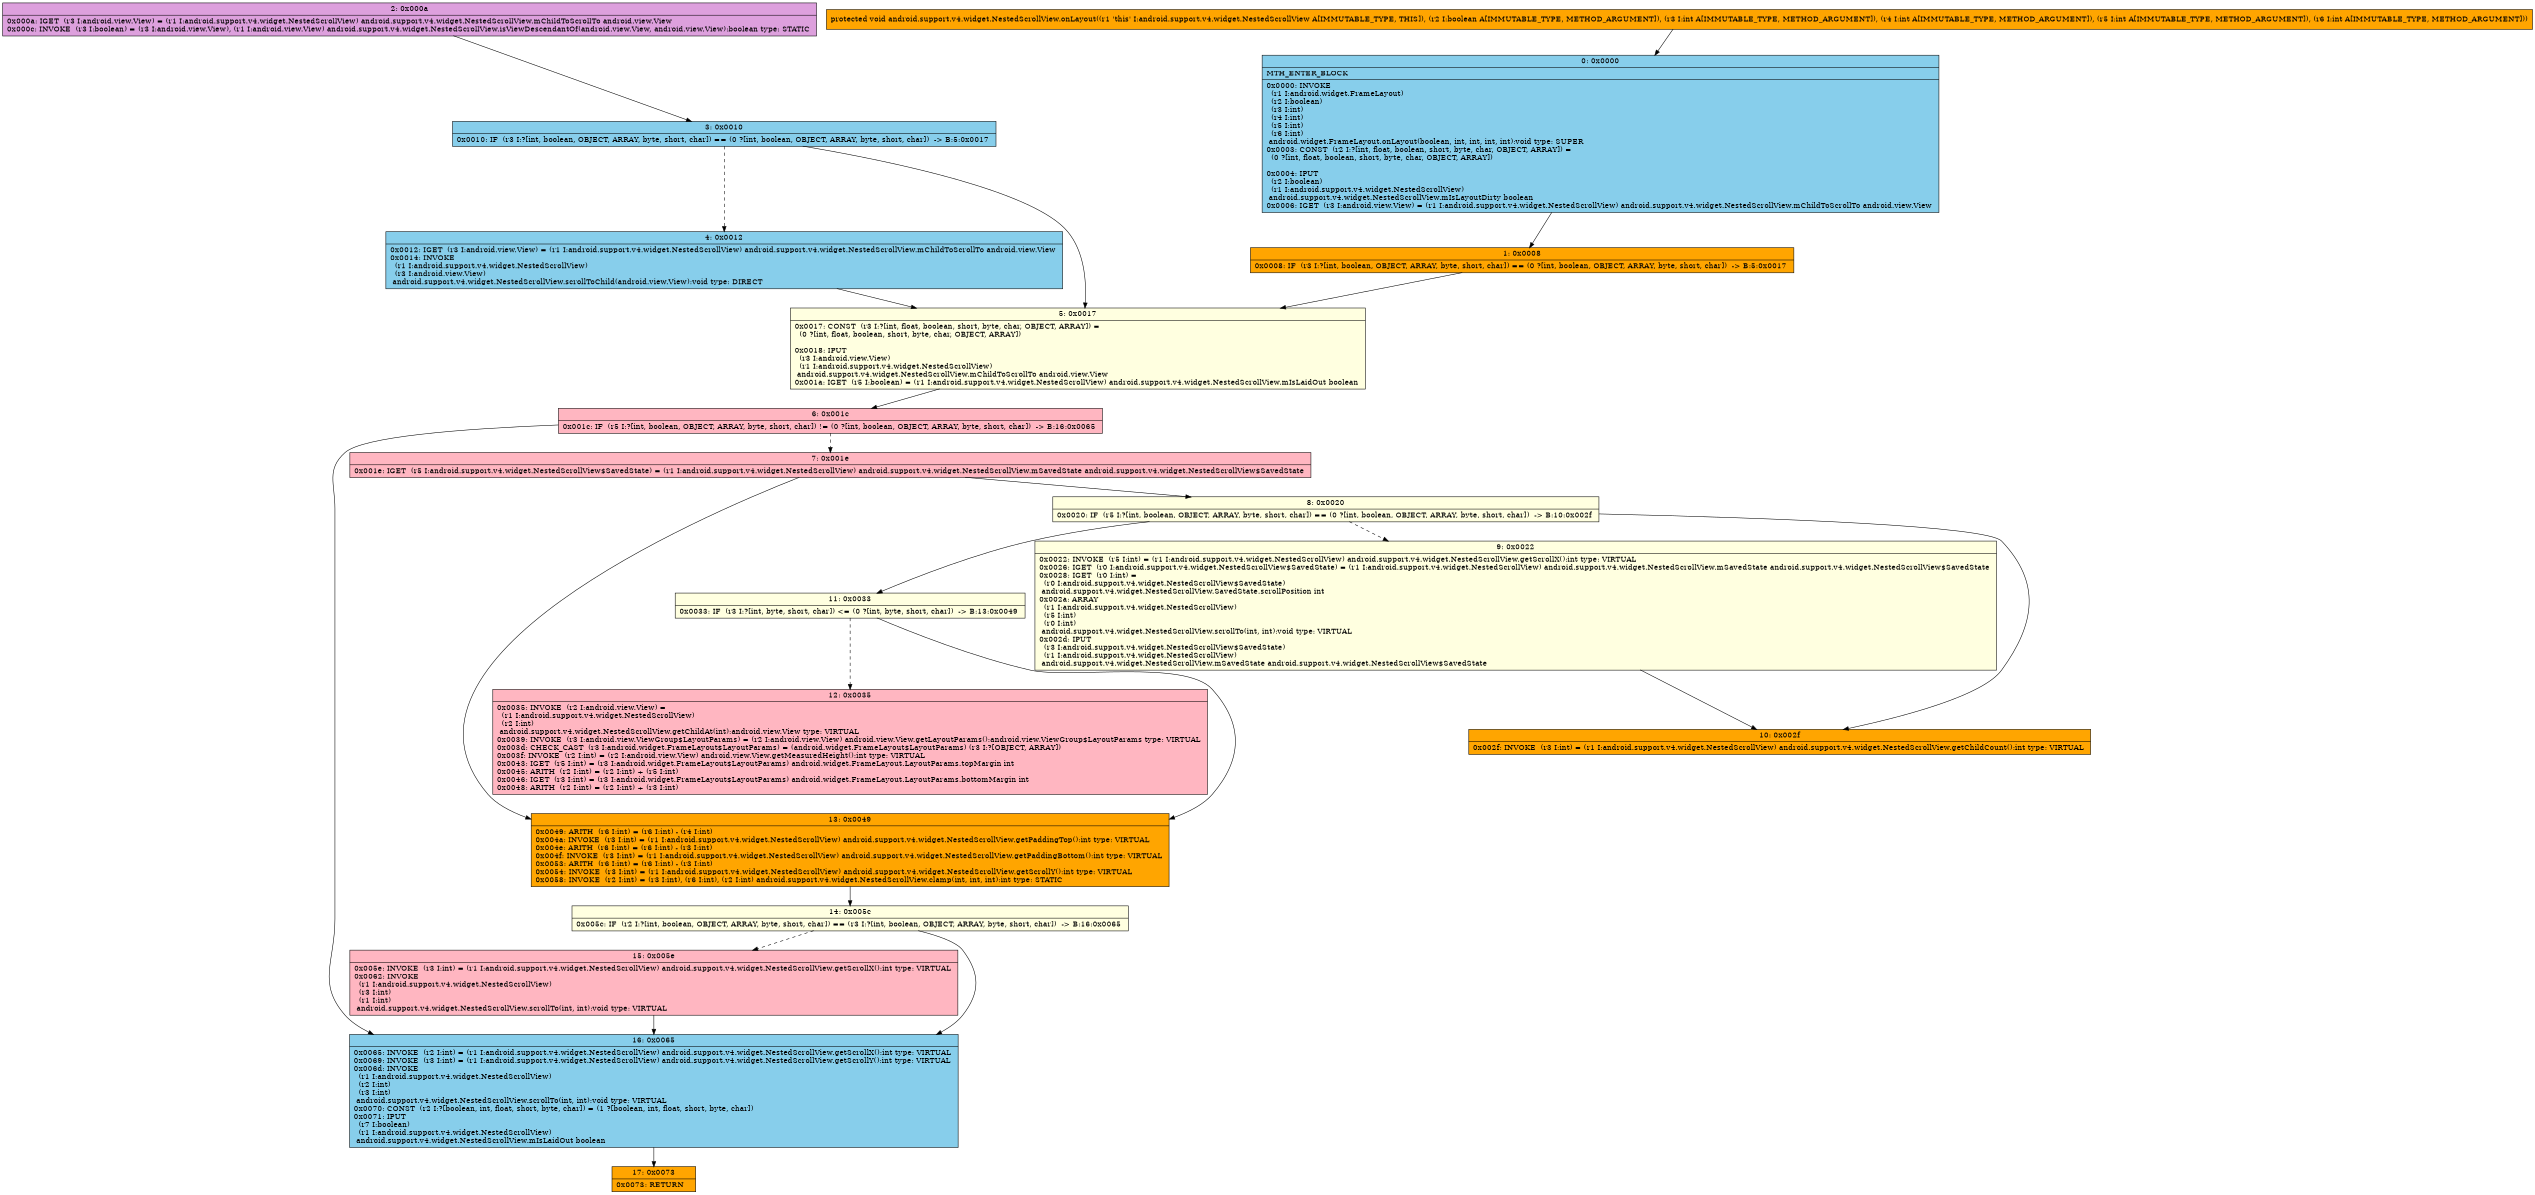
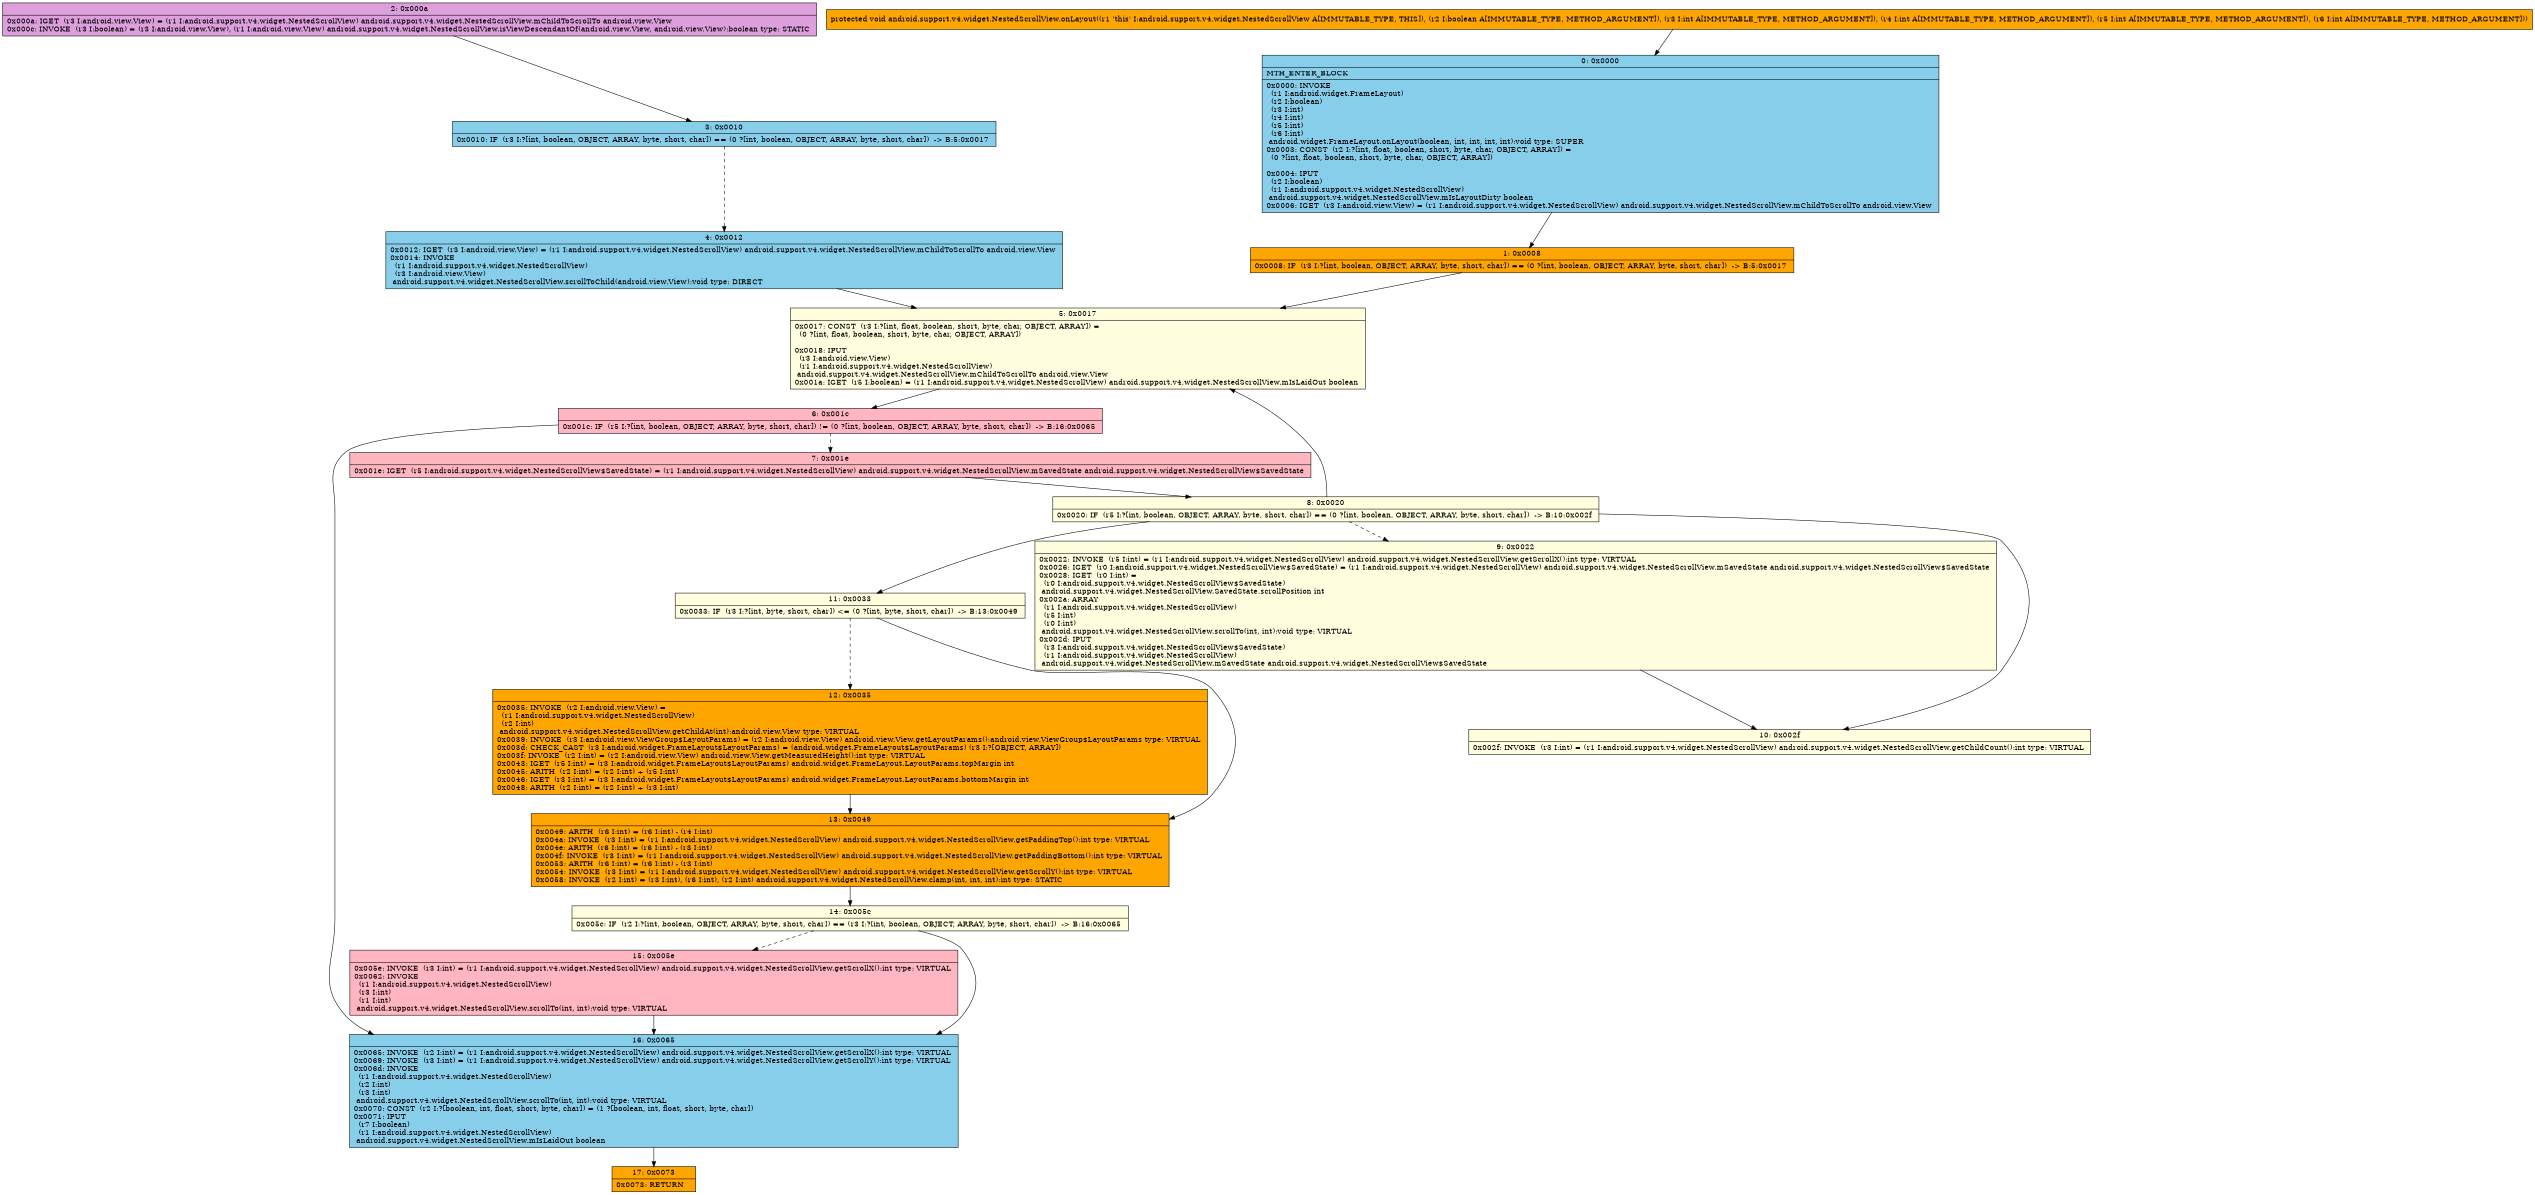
edge "3: 0x0010" -> "5: 0x0017": now "8: 0x0020" -> "5: 0x0017"
edge "7: 0x001e" -> "13: 0x0049": now "12: 0x0035" -> "13: 0x0049"
node "12: 0x0035": fillcolor lightpink -> orange
node "10: 0x002f": fillcolor orange -> lightyellow
